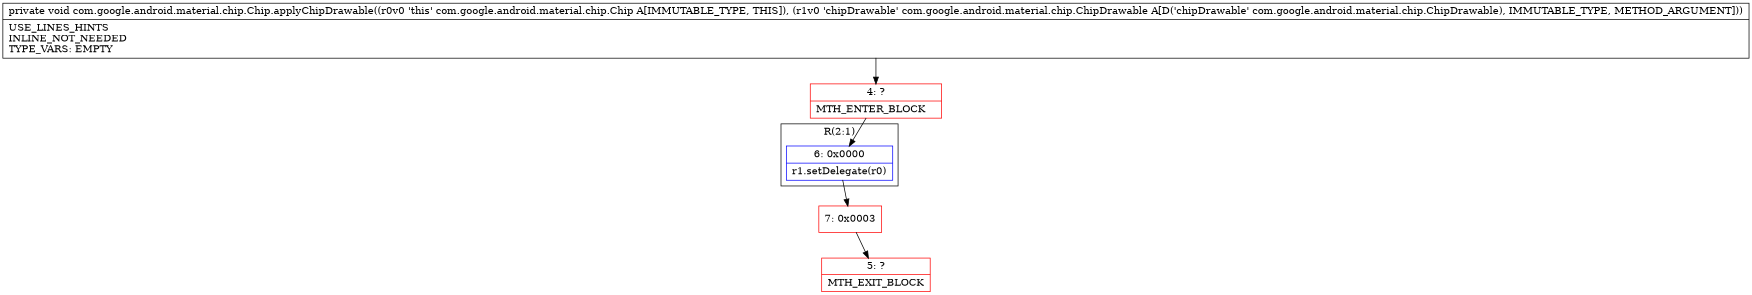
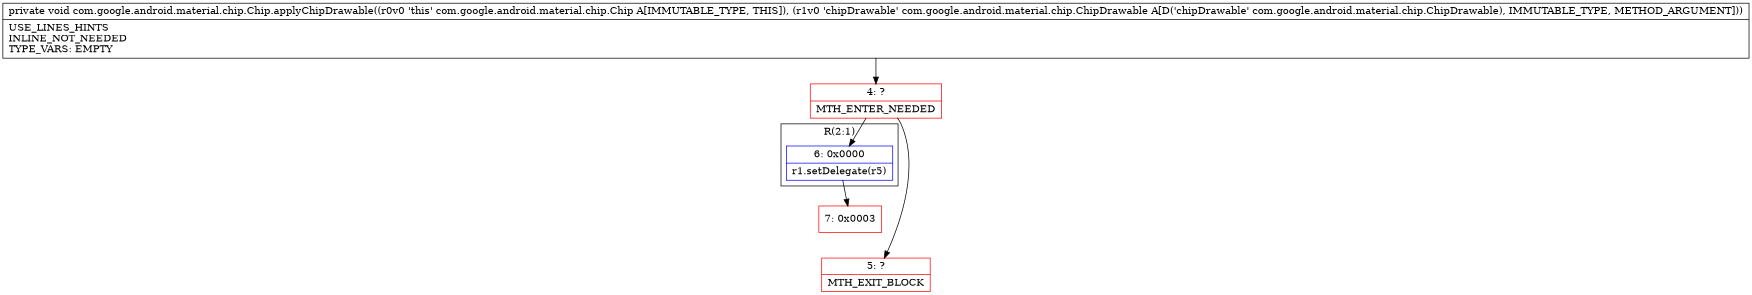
node "4: ?": text "MTH_ENTER_BLOCK" -> "MTH_ENTER_NEEDED"
node "6: 0x0000": text "r1.setDelegate(r0)" -> "r1.setDelegate(r5)"
edge "7: 0x0003" -> "5: ?": now "4: ?" -> "5: ?"
